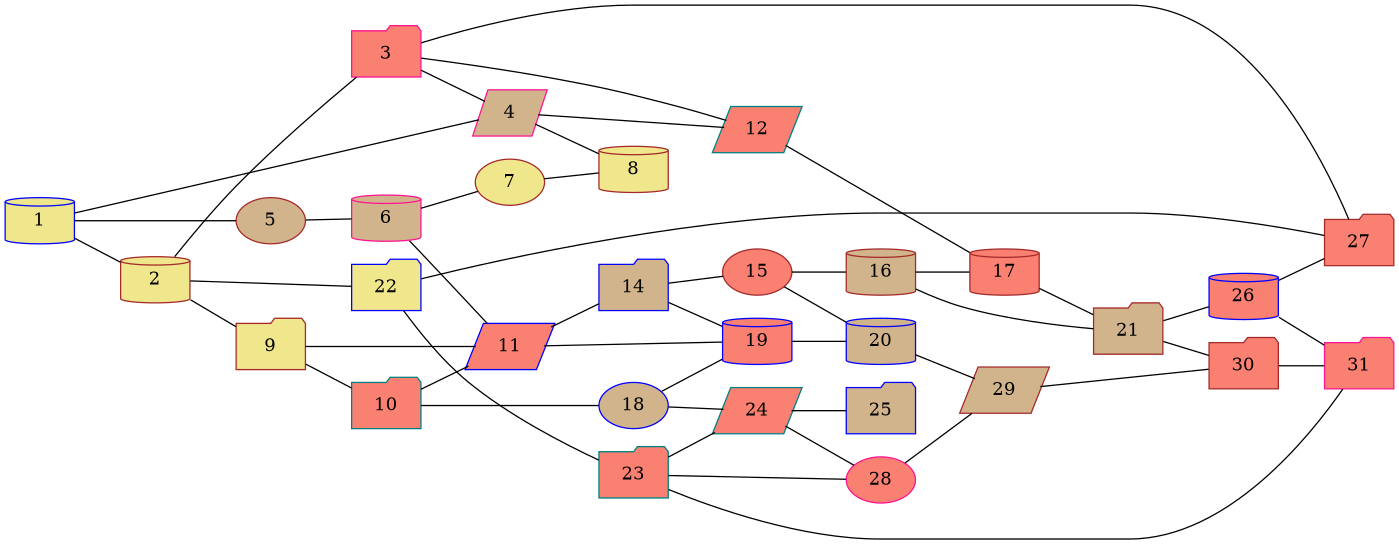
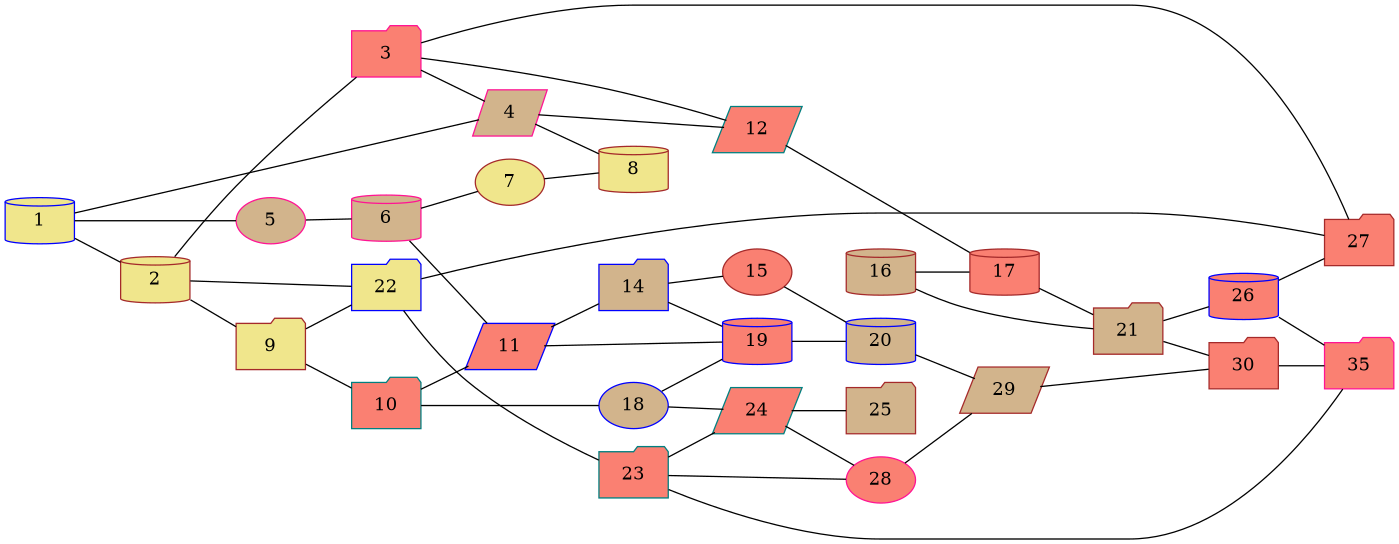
node "5": color brown -> deeppink
edge "15" -- "16": removed
edge "9" -- "11": now "9" -- "22"
node "31": label "31" -> "35"
node "25": color blue -> brown
